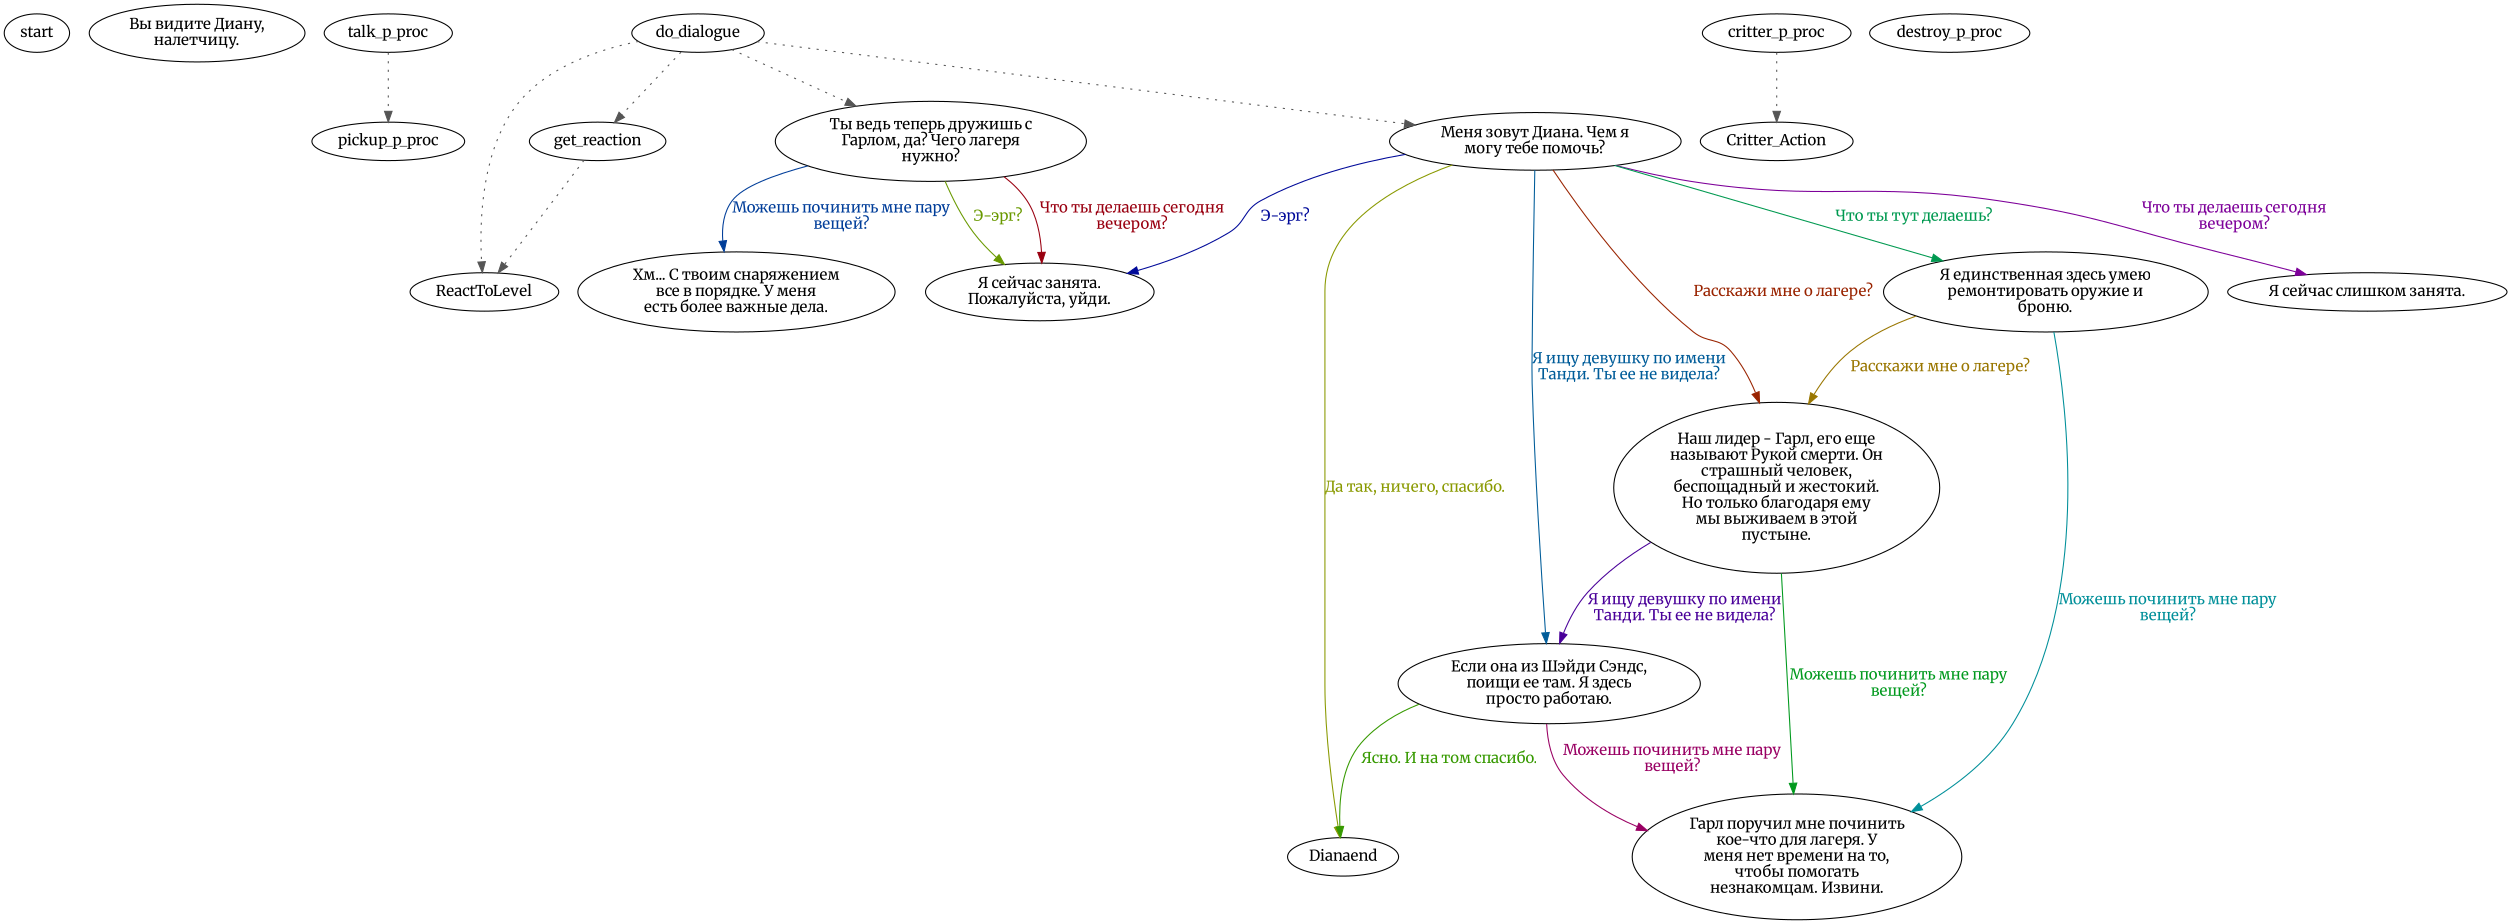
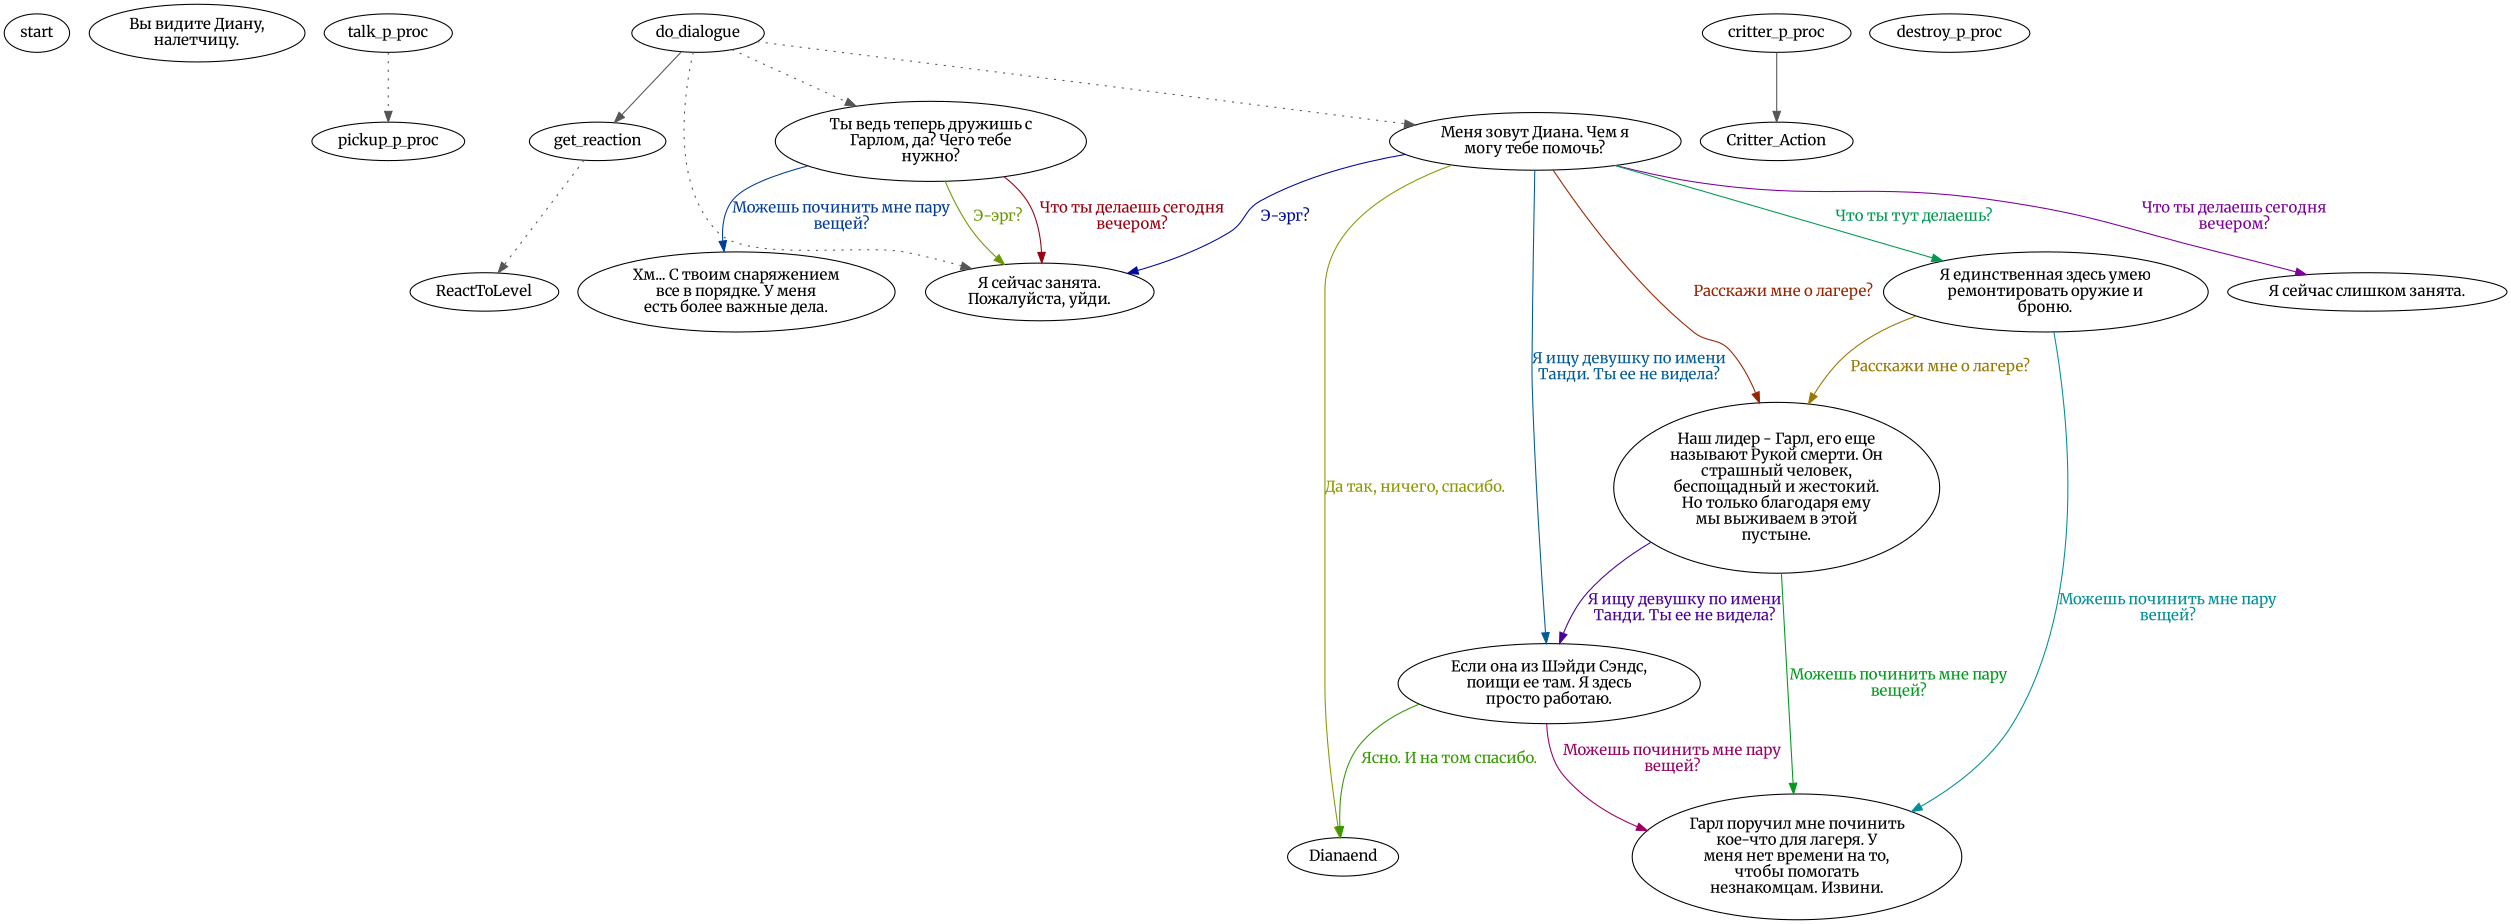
edge "critter_p_proc" -> "Critter_Action": style dotted -> solid
edge "do_dialogue" -> "get_reaction": style dotted -> solid
edge "do_dialogue" -> "ReactToLevel": now "do_dialogue" -> "Я сейчас занята. Пожалуйста, уйди."
node "Ты ведь теперь дружишь с Гарлом, да? Чего лагеря нужно?": label "Ты ведь теперь дружишь с Гарлом, да? Чего лагеря нужно?" -> "Ты ведь теперь дружишь с Гарлом, да? Чего тебе нужно?"
